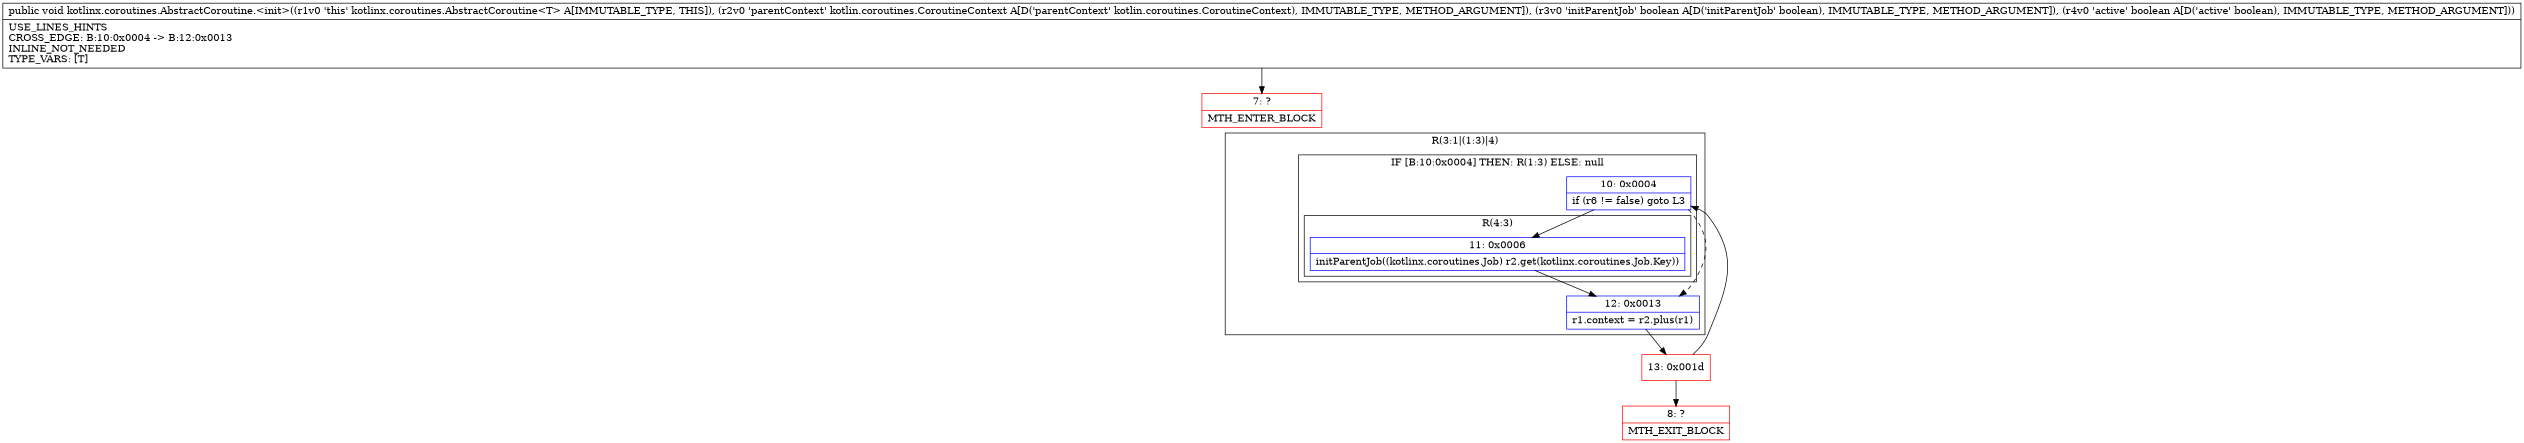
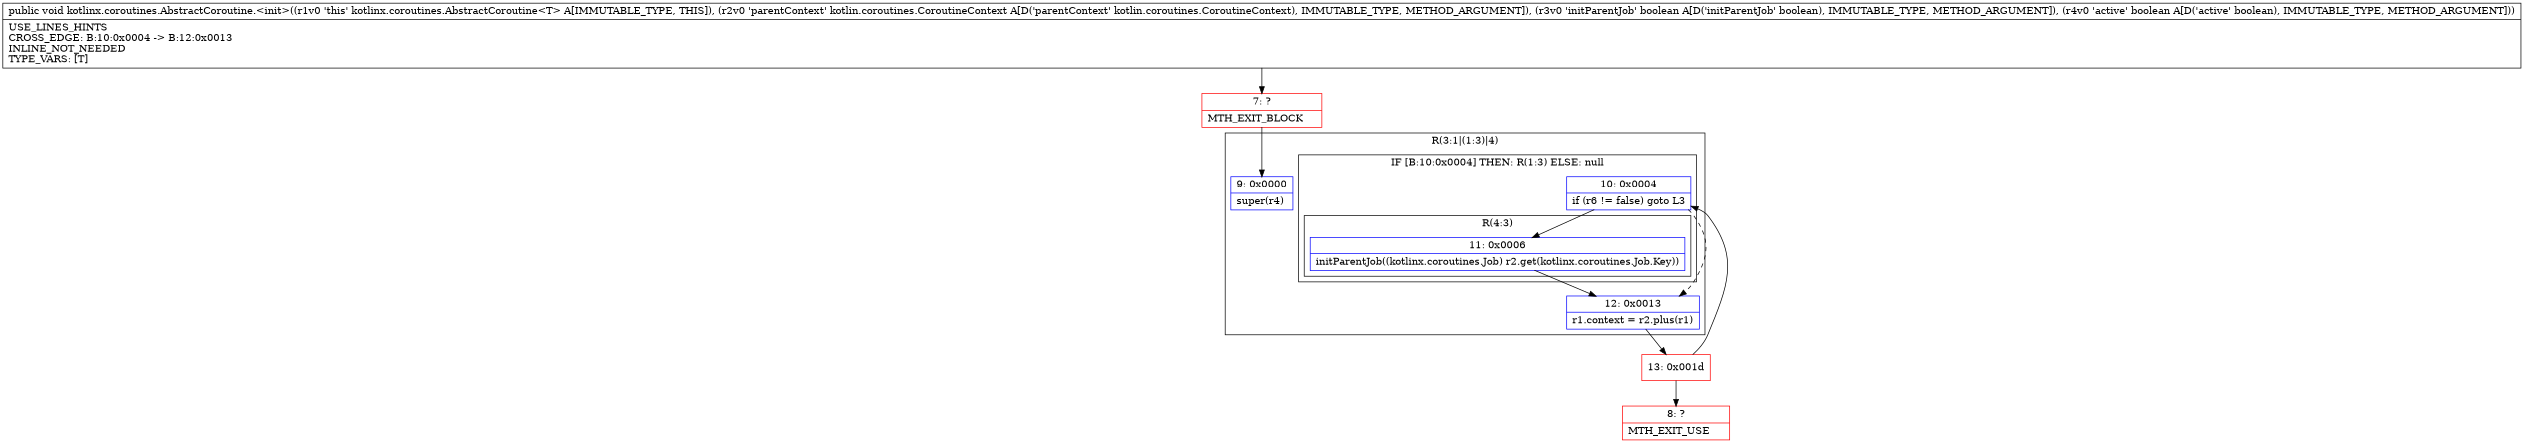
node "7: ?": text "MTH_ENTER_BLOCK" -> "MTH_EXIT_BLOCK"
node "9: 0x0000": added
node "8: ?": text "MTH_EXIT_BLOCK" -> "MTH_EXIT_USE"
